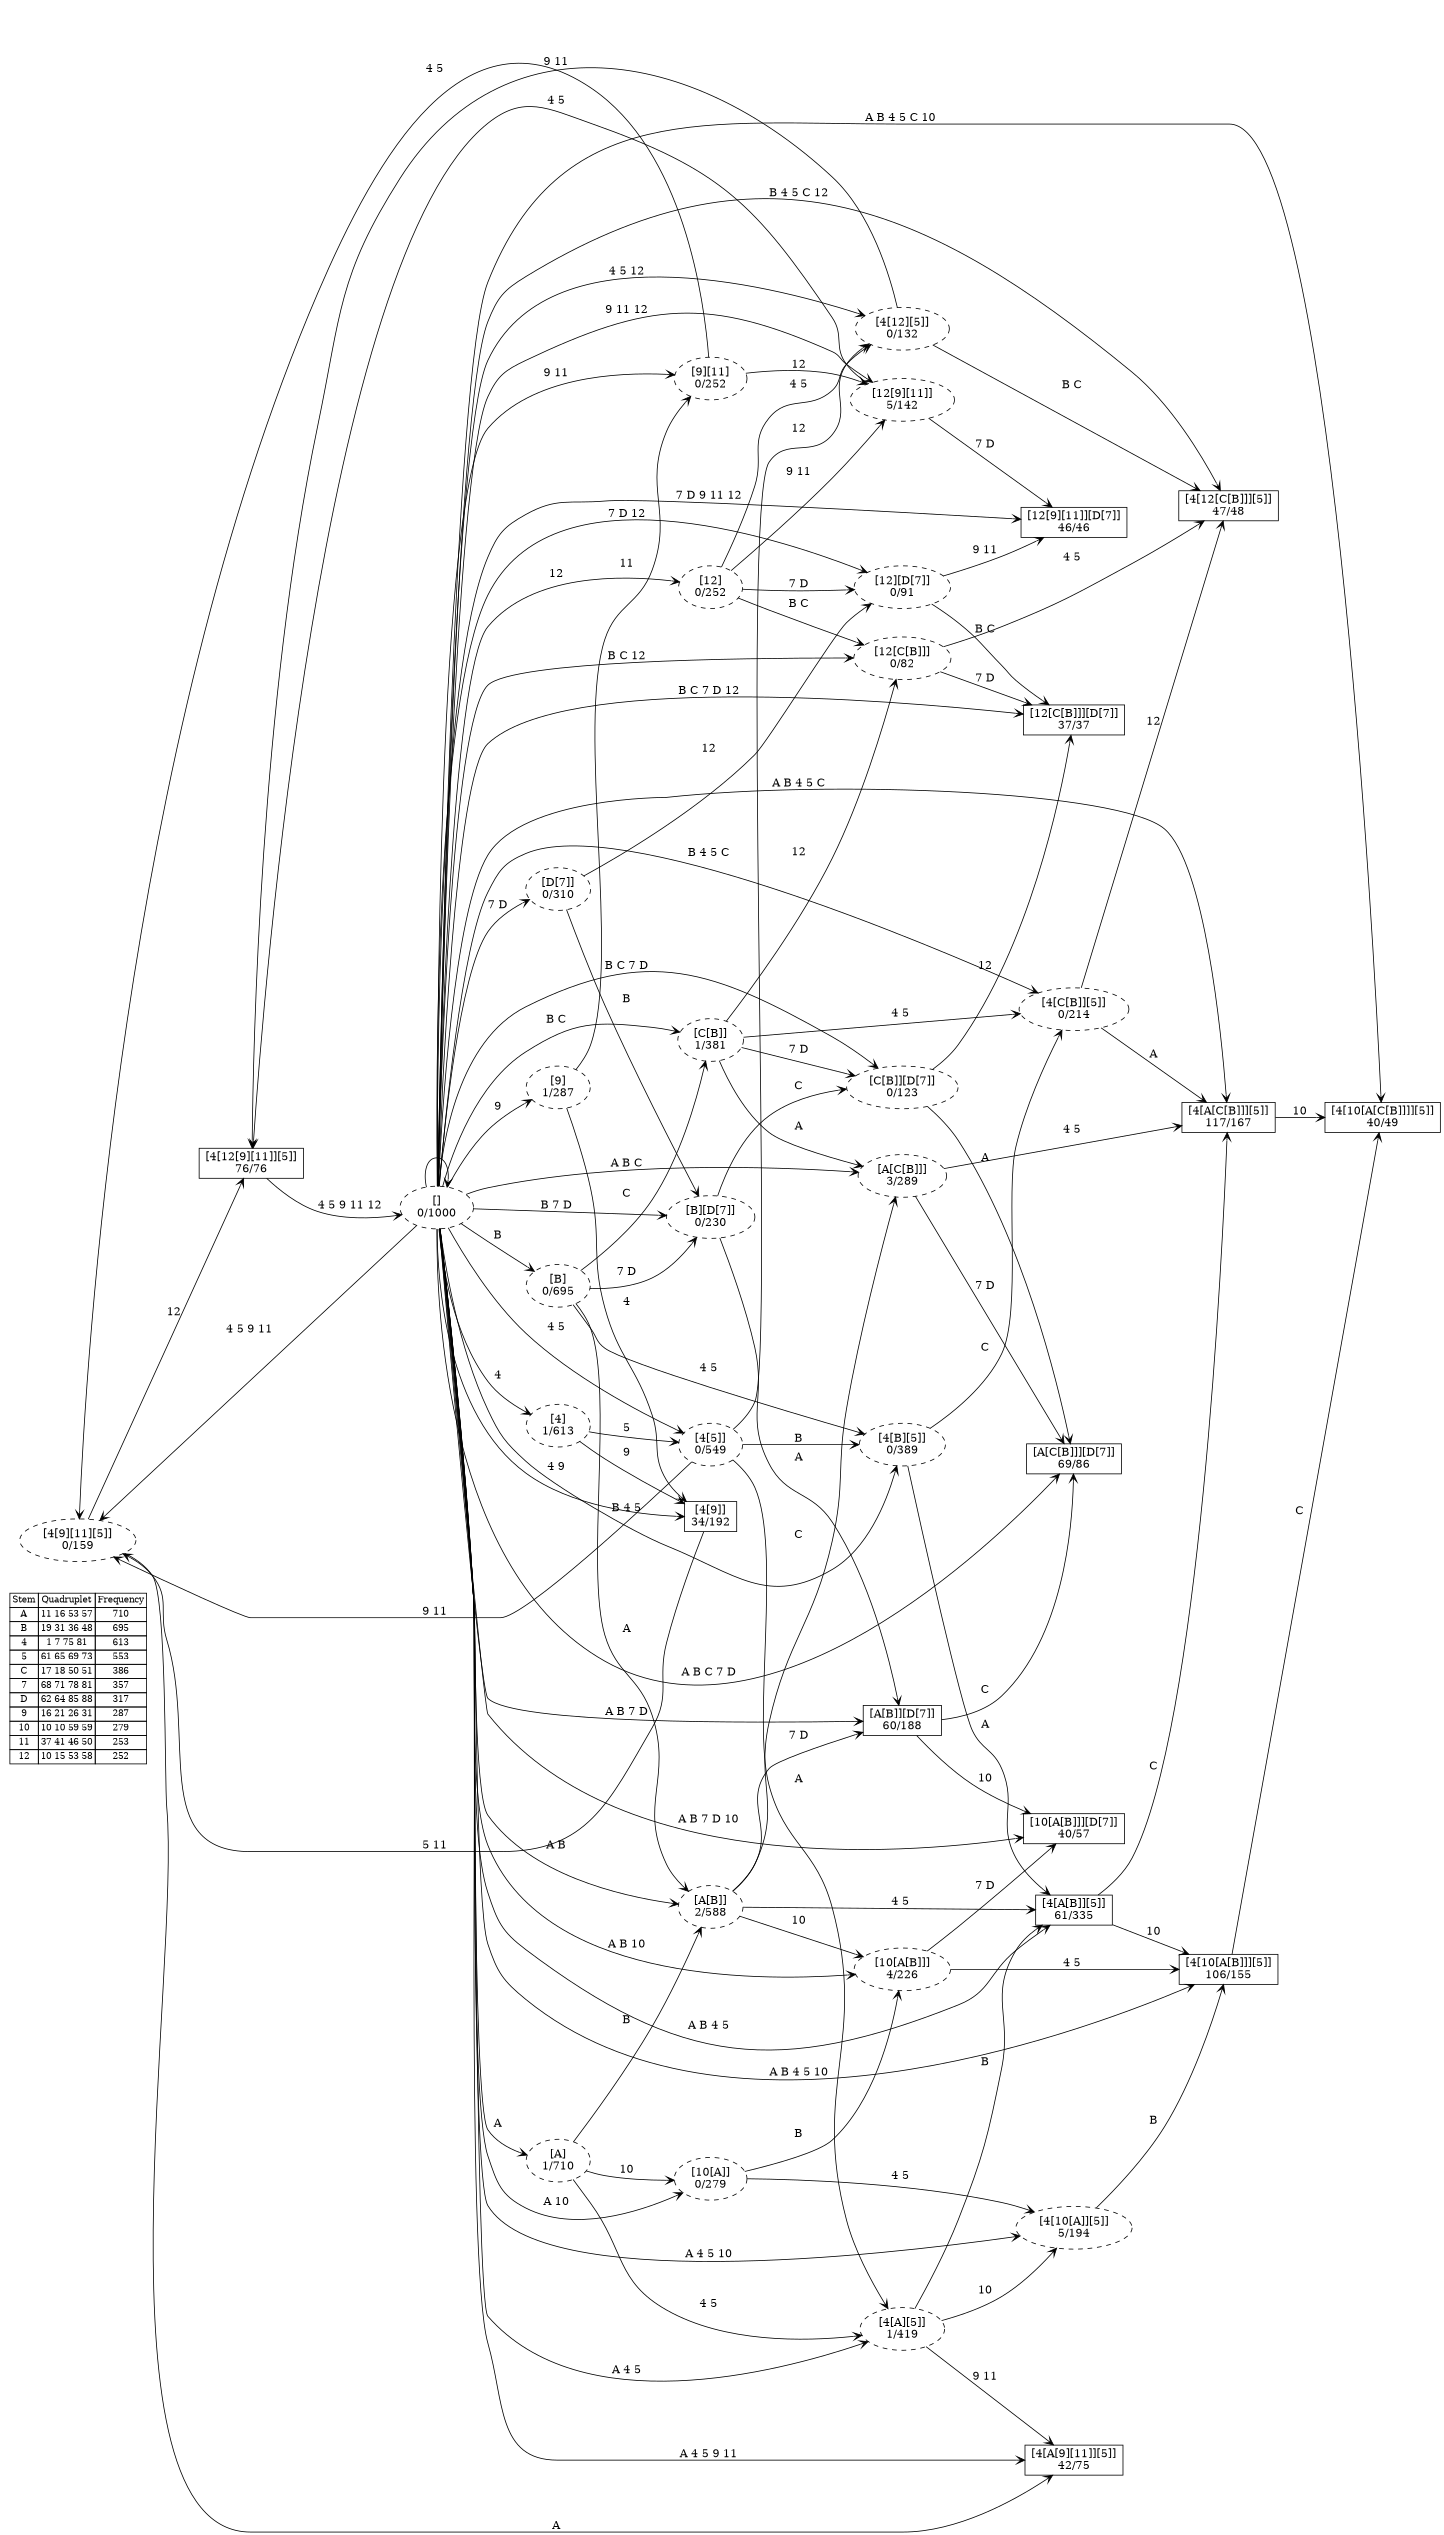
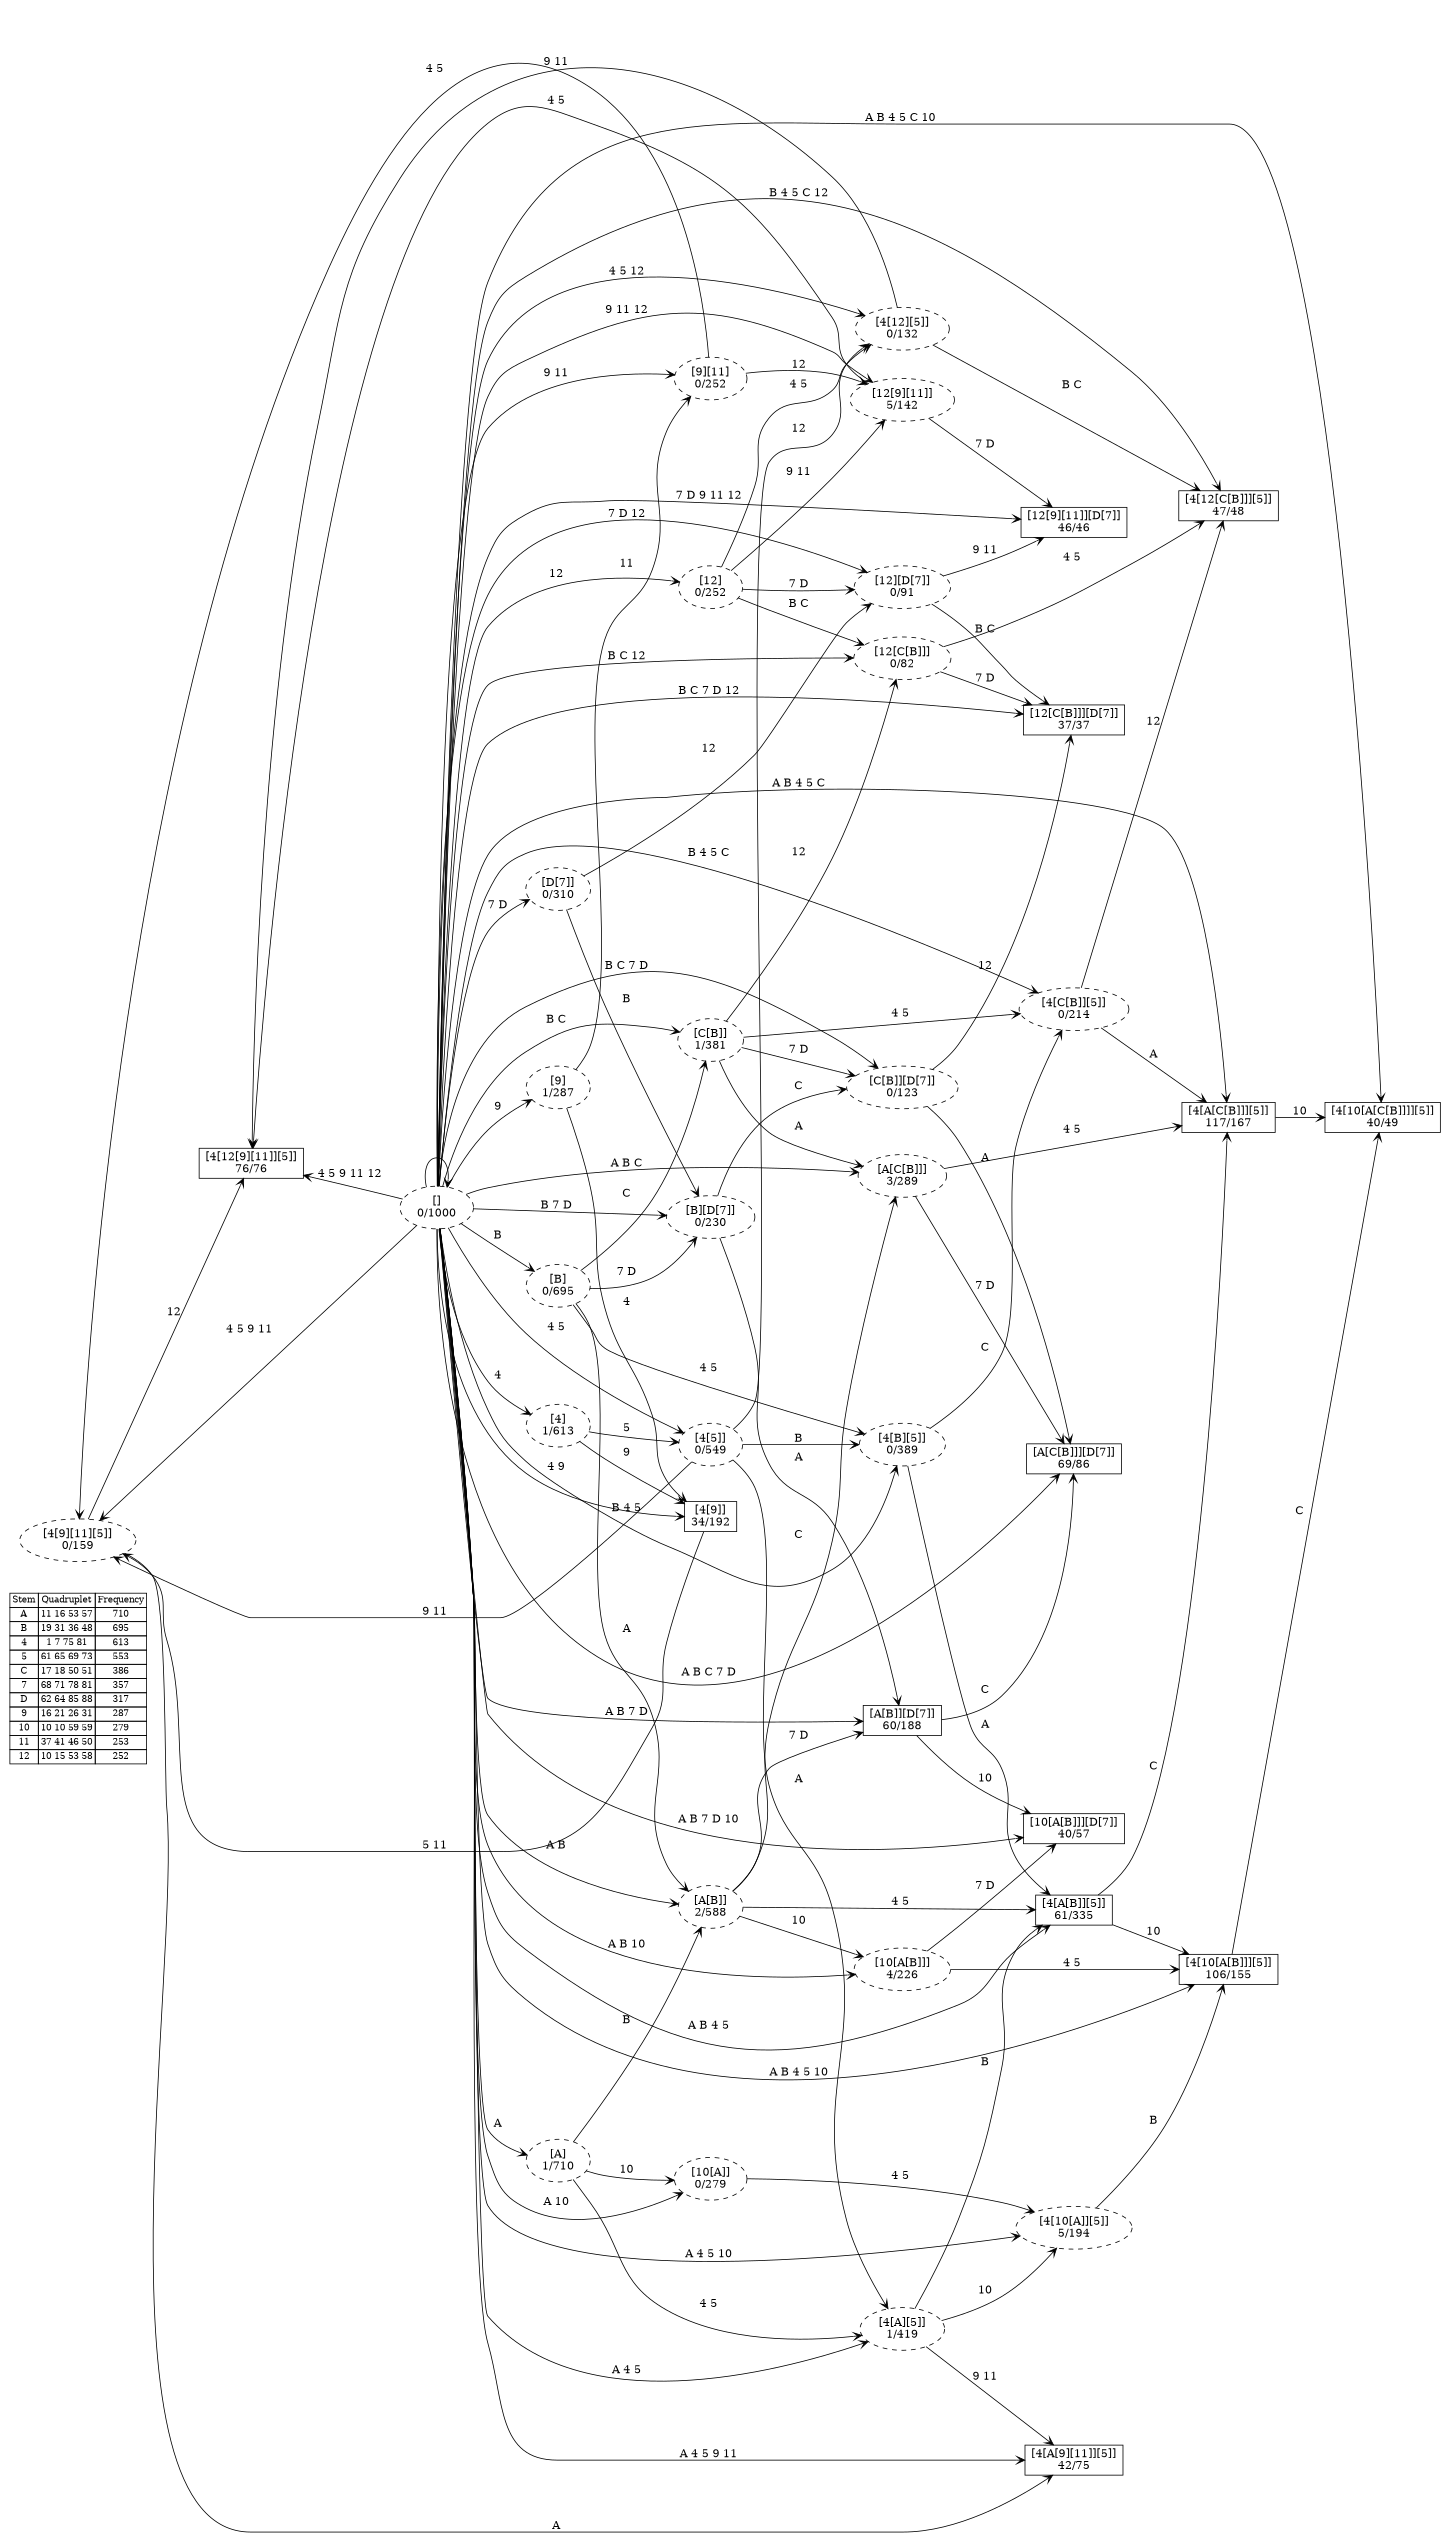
edge "[4[12[9][11]][5]] 76/76" -> "[] 0/1000": reversed
edge "[10[A]] 0/279" -> "[10[A[B]]] 4/226": removed, label "B"
